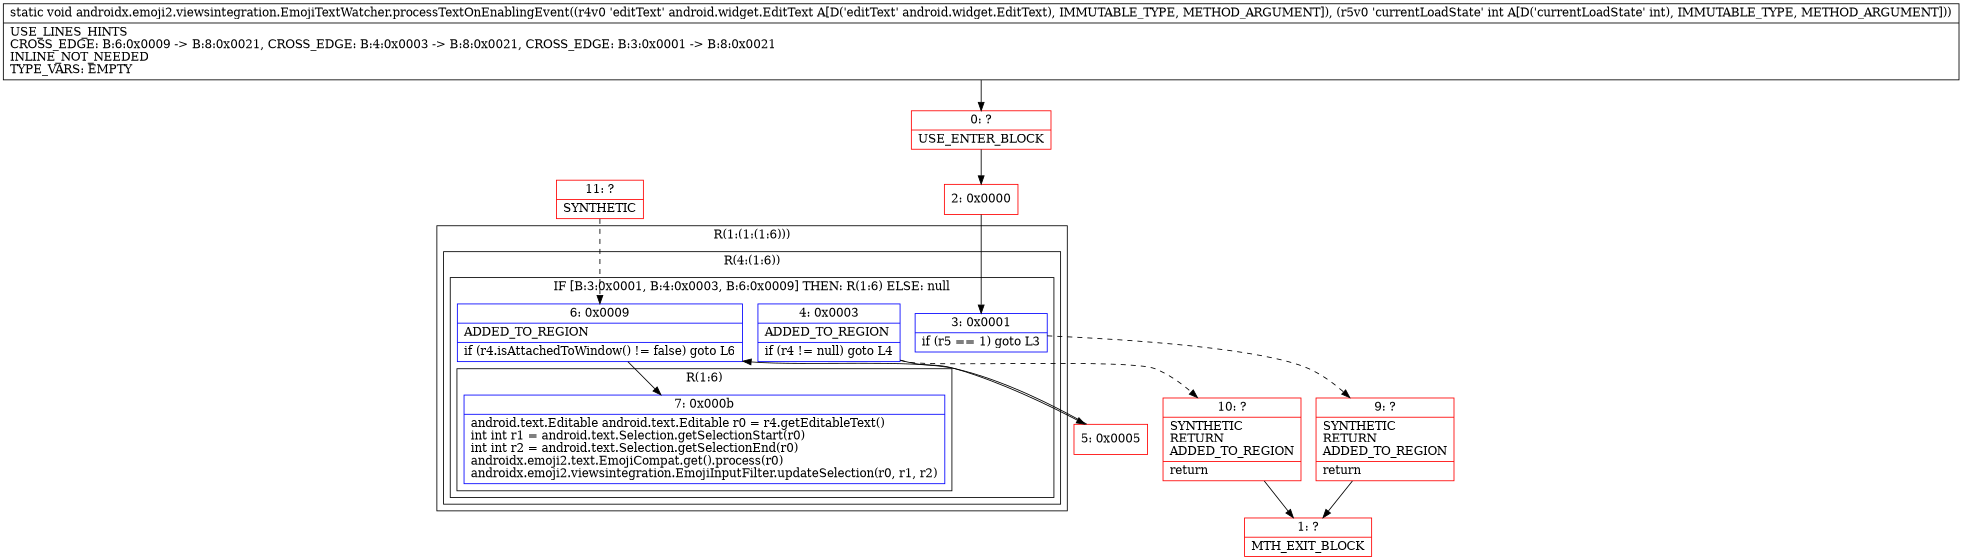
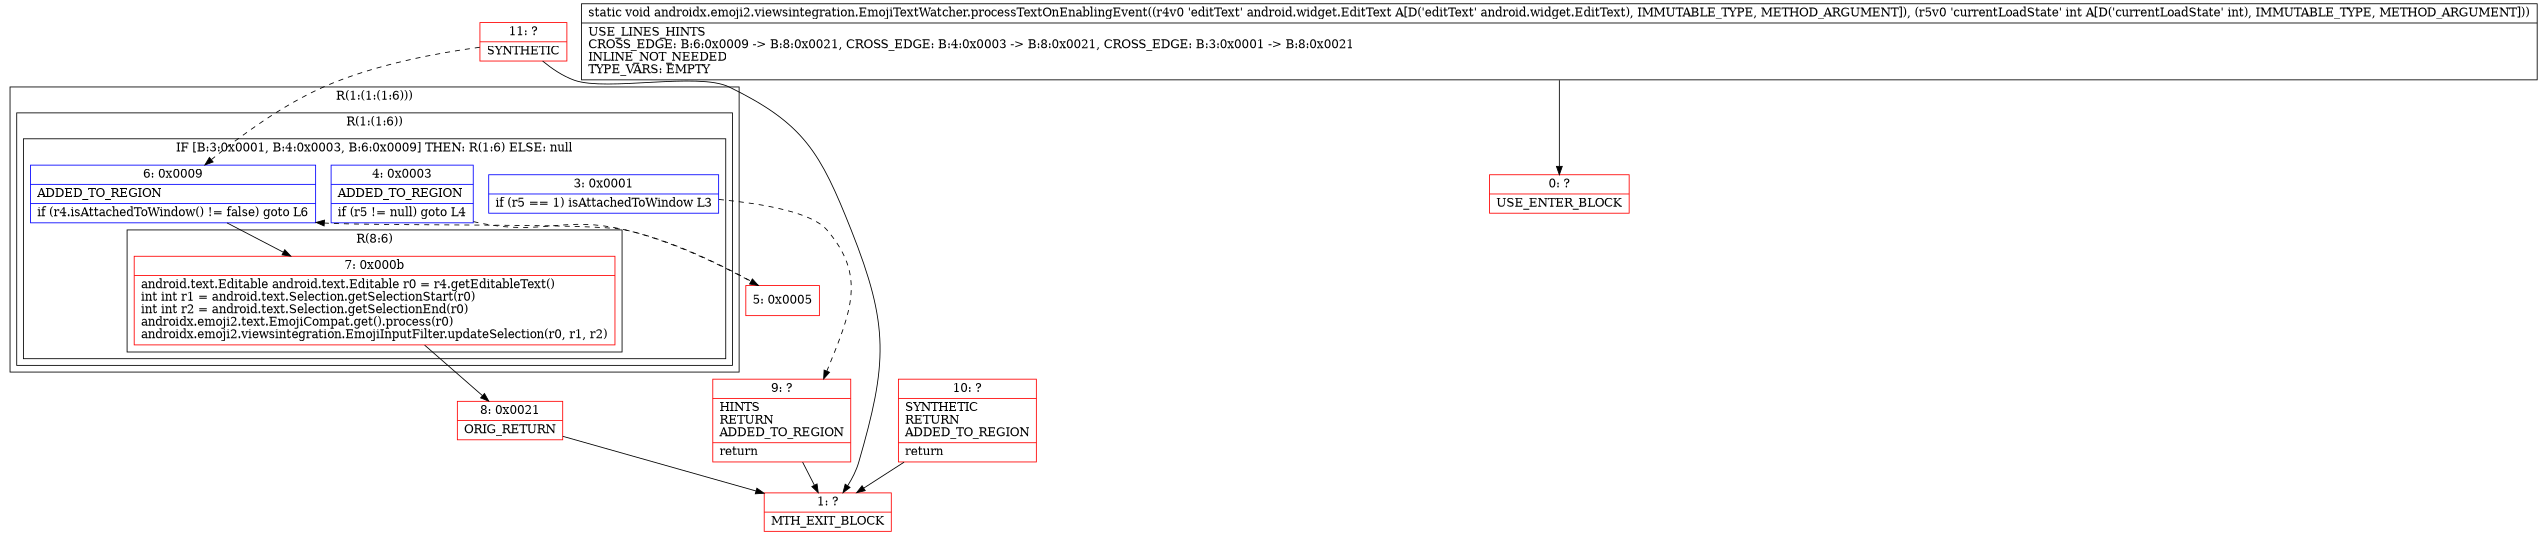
edge "11: ?" -> "1: ?": added
node "2: 0x0000": removed
cluster "R(4:(1:6))": label "R(4:(1:6))" -> "R(1:(1:6))"
node "3: 0x0001": text "if (r5 == 1) goto L3" -> "if (r5 == 1) isAttachedToWindow L3"
node "4: 0x0003": text "if (r4 != null) goto L4" -> "if (r5 != null) goto L4"
edge "4: 0x0003" -> "10: ?": removed
edge "5: 0x0005" -> "6: 0x0009": style solid -> dashed
cluster "R(1:6)": label "R(1:6)" -> "R(8:6)"
edge "4: 0x0003" -> "5: 0x0005": style solid -> dashed
node "8: 0x0021": added
node "9: ?": text "SYNTHETIC" -> "HINTS"
node "7: 0x000b": color blue -> red
